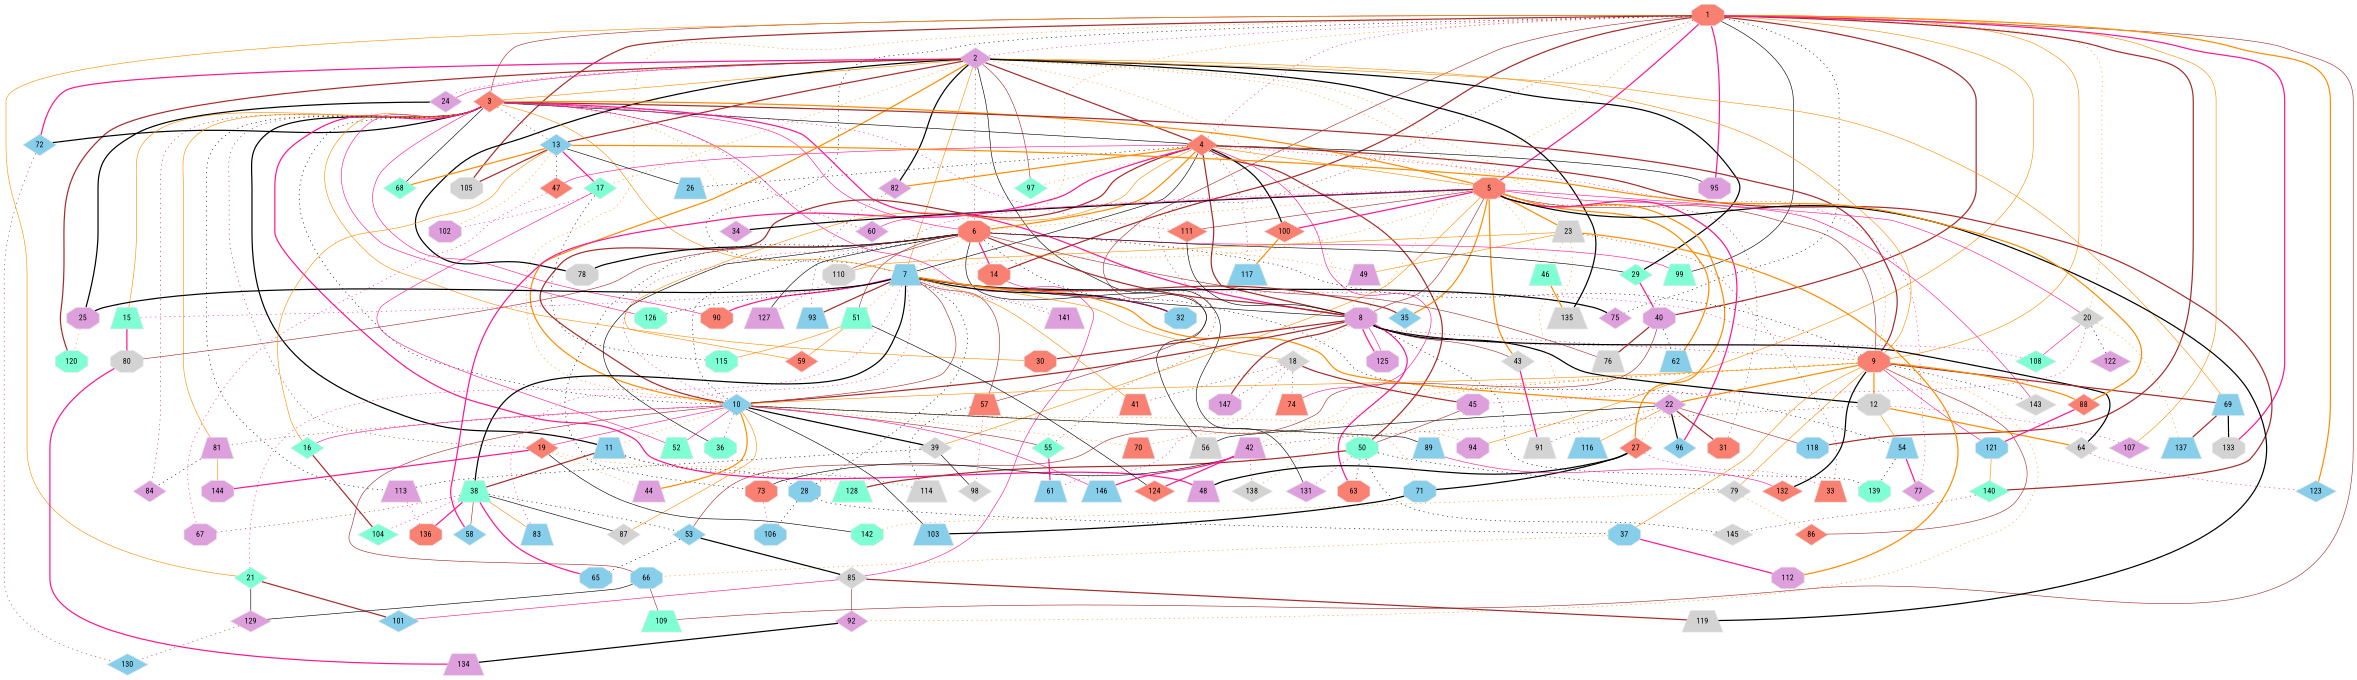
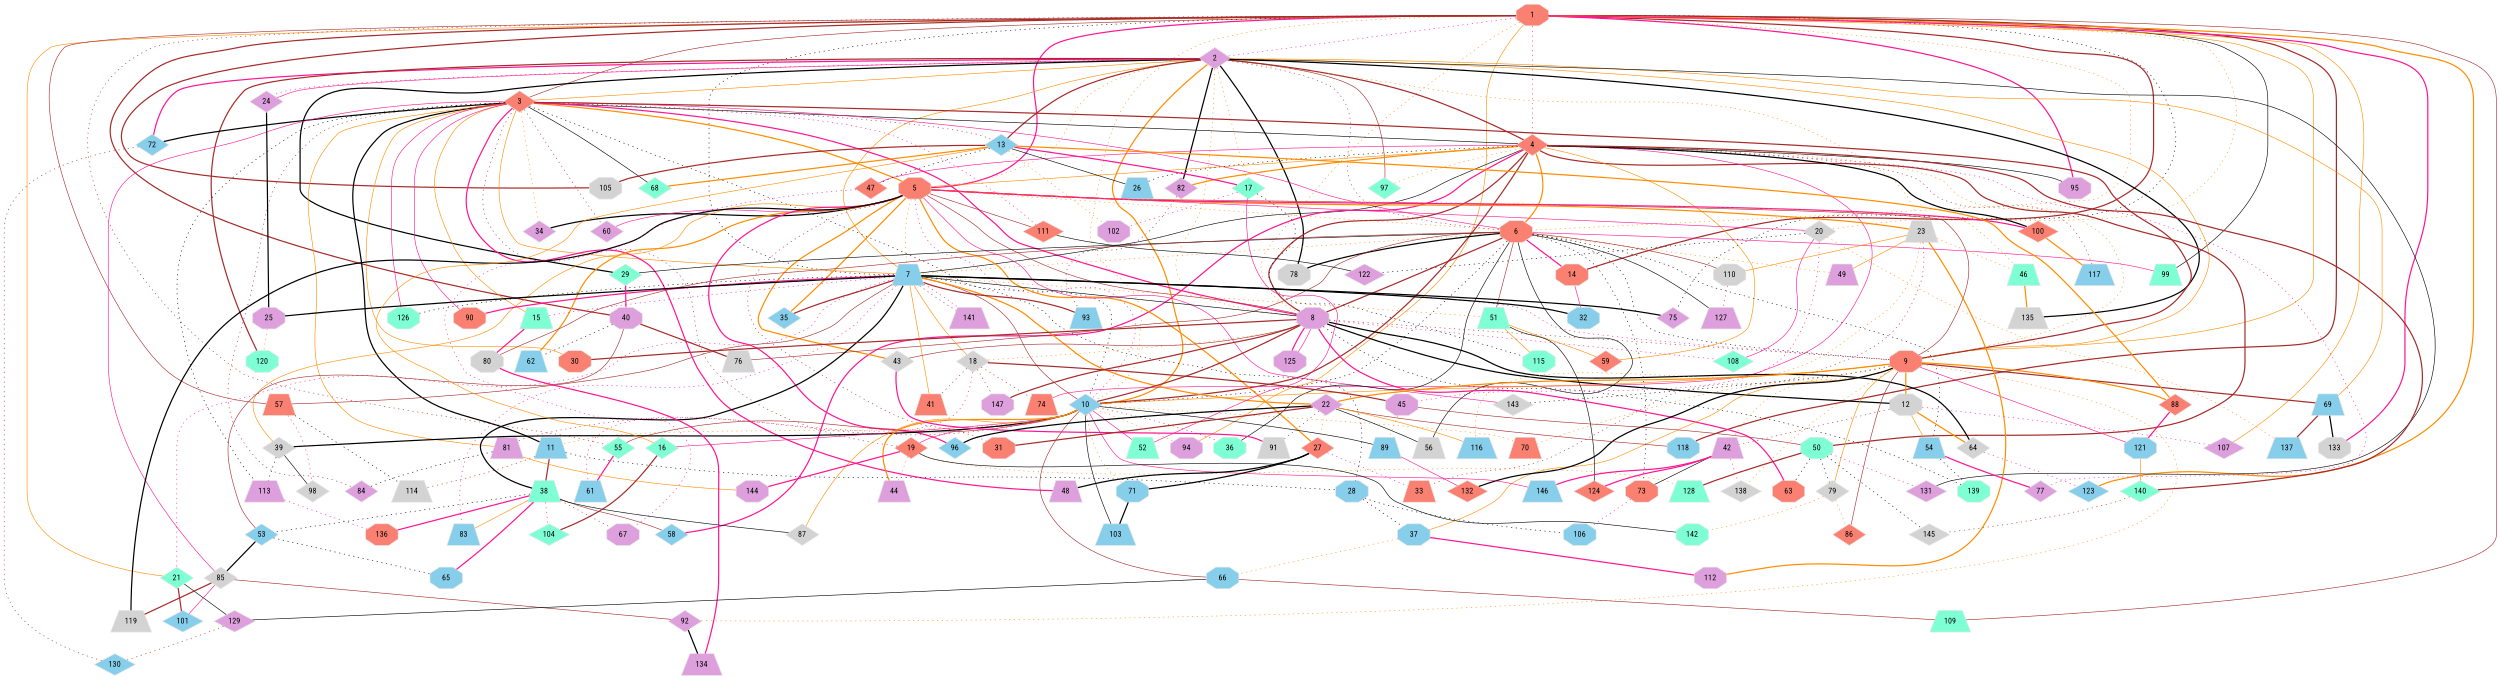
edge "111" -- "8": now "111" -- "122"
